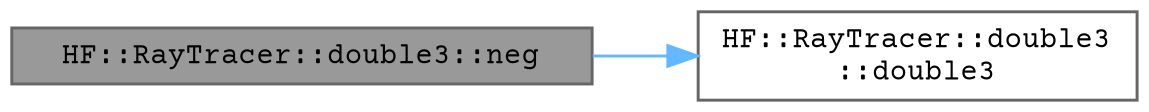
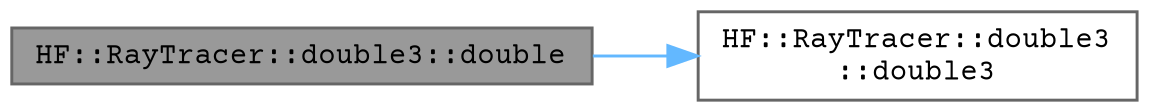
node "HF::RayTracer::double3::neg": label "HF::RayTracer::double3::neg" -> "HF::RayTracer::double3::double"
